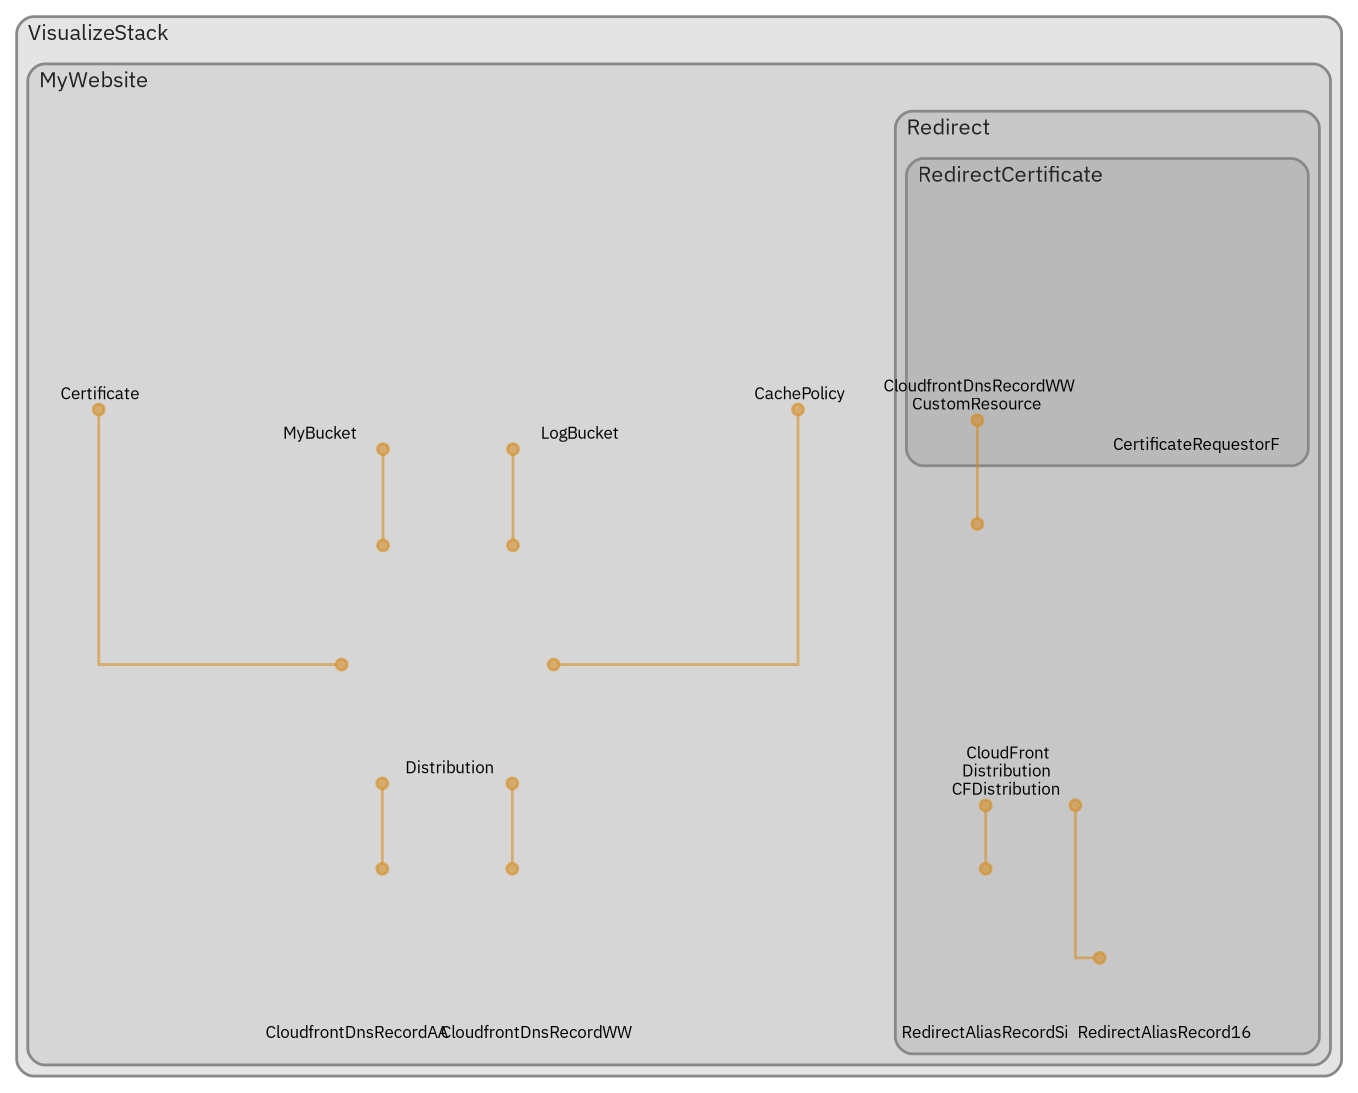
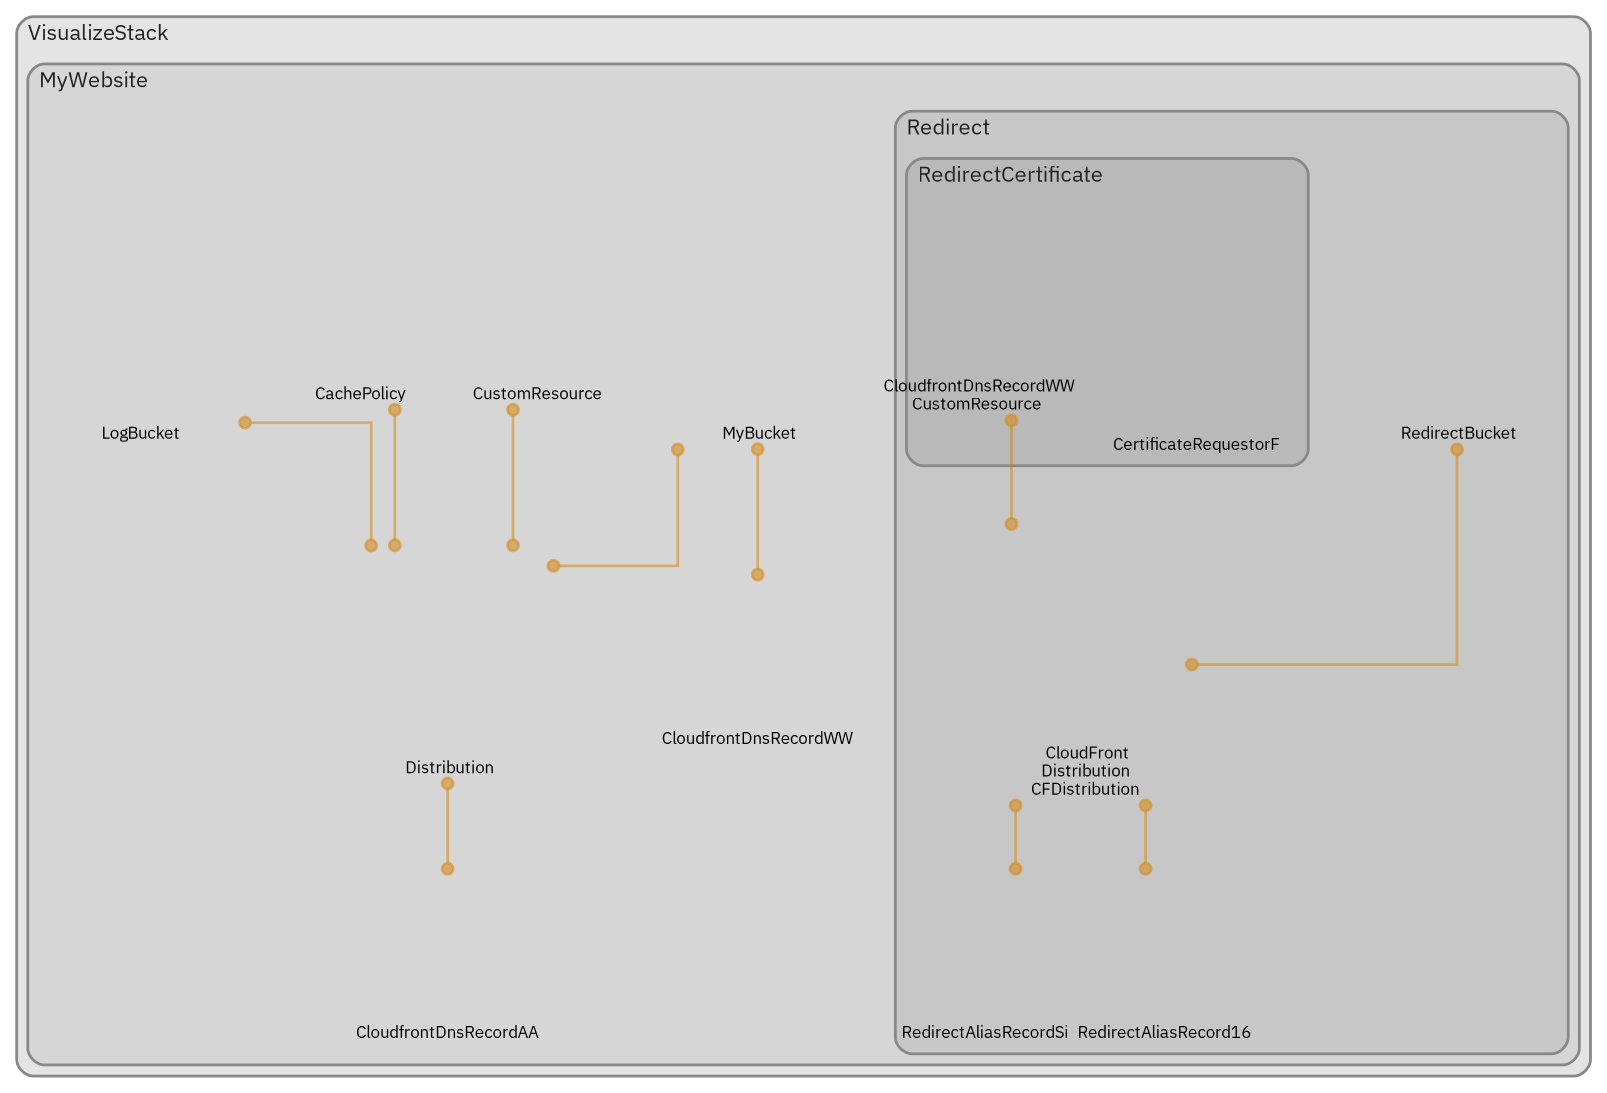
node "Certificate": label "Certificate" -> "CustomResource"
node "RedirectBucket": added
edge "Distribution" -- "CloudfrontDnsRecordWW": now "MyBucket" -- "CloudfrontDnsRecordWW"
